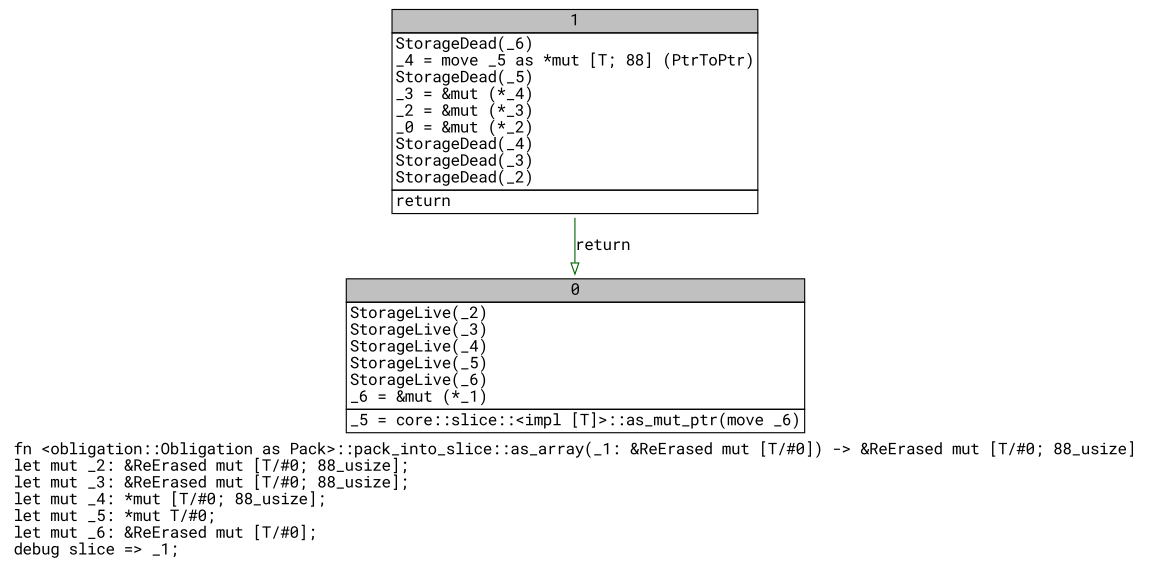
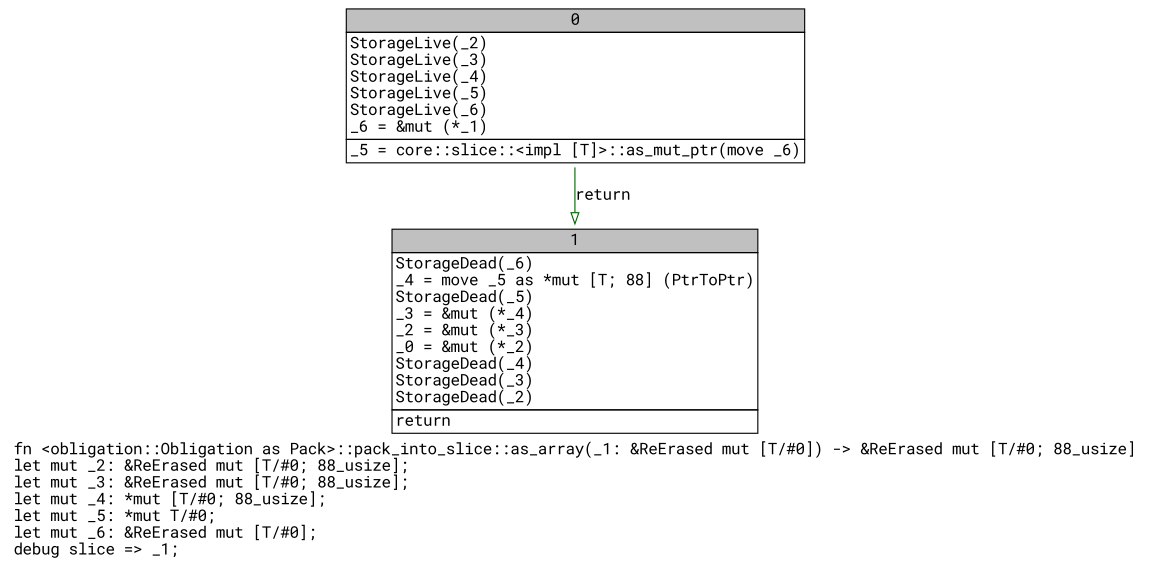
edge "1" -> "0": reversed
